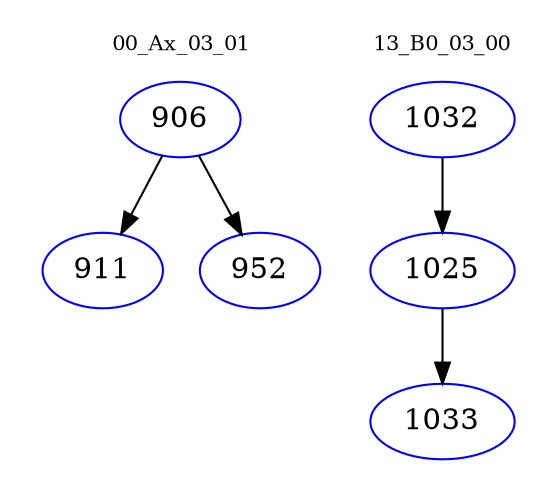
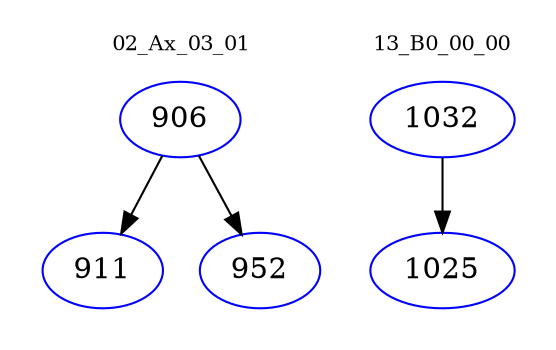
cluster "00_Ax_03_01": label "00_Ax_03_01" -> "02_Ax_03_01"
cluster "13_B0_03_00": label "13_B0_03_00" -> "13_B0_00_00"
node "1033": removed
